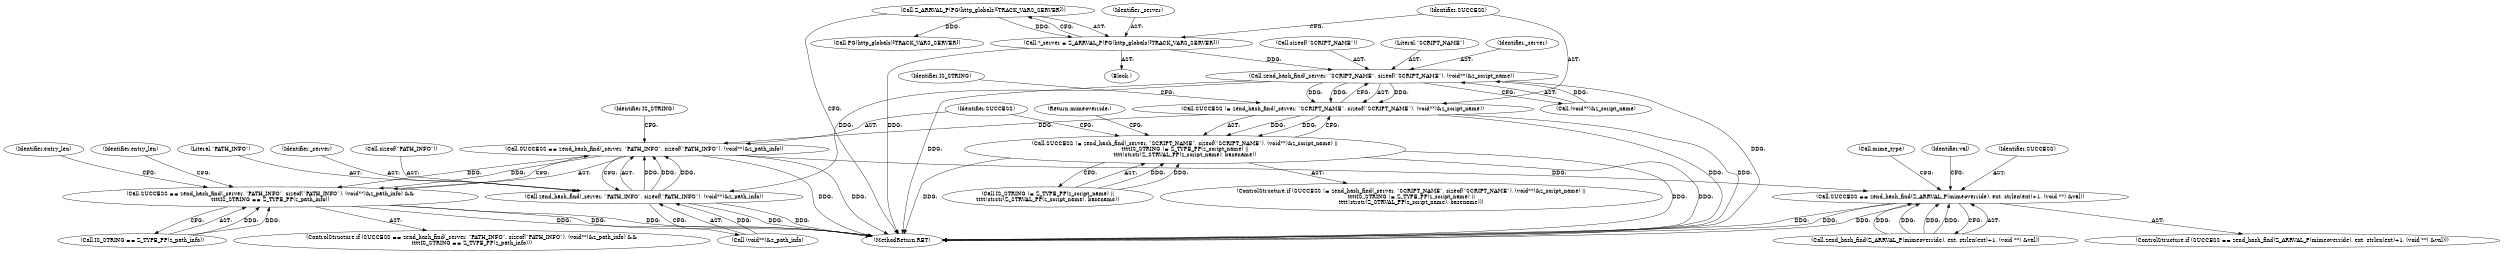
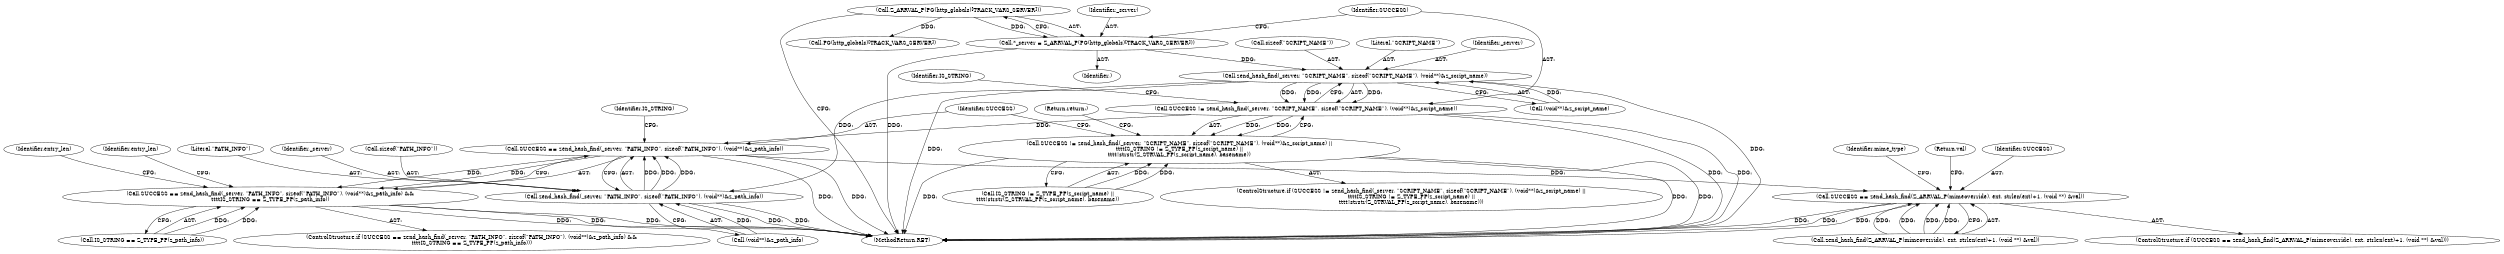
node "(Block,)": label "(Block,)" -> "(Identifier,)"
node "(Return,mimeoverride;)": label "(Return,mimeoverride;)" -> "(Return,return;)"
node "(Call,mime_type)": label "(Call,mime_type)" -> "(Identifier,mime_type)"
node "(Identifier,val)": label "(Identifier,val)" -> "(Return,val)"
